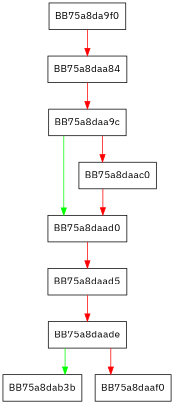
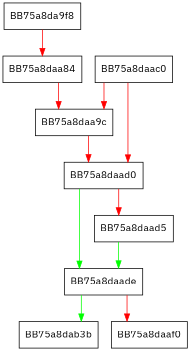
node "BB75a8da9f0": label "BB75a8da9f0" -> "BB75a8da9f8"
edge "BB75a8daa9c" -> "BB75a8daac0": reversed
edge "BB75a8daa9c" -> "BB75a8daad0": color green -> red
edge "BB75a8daad0" -> "BB75a8daade": added
edge "BB75a8daad5" -> "BB75a8daade": color red -> green
